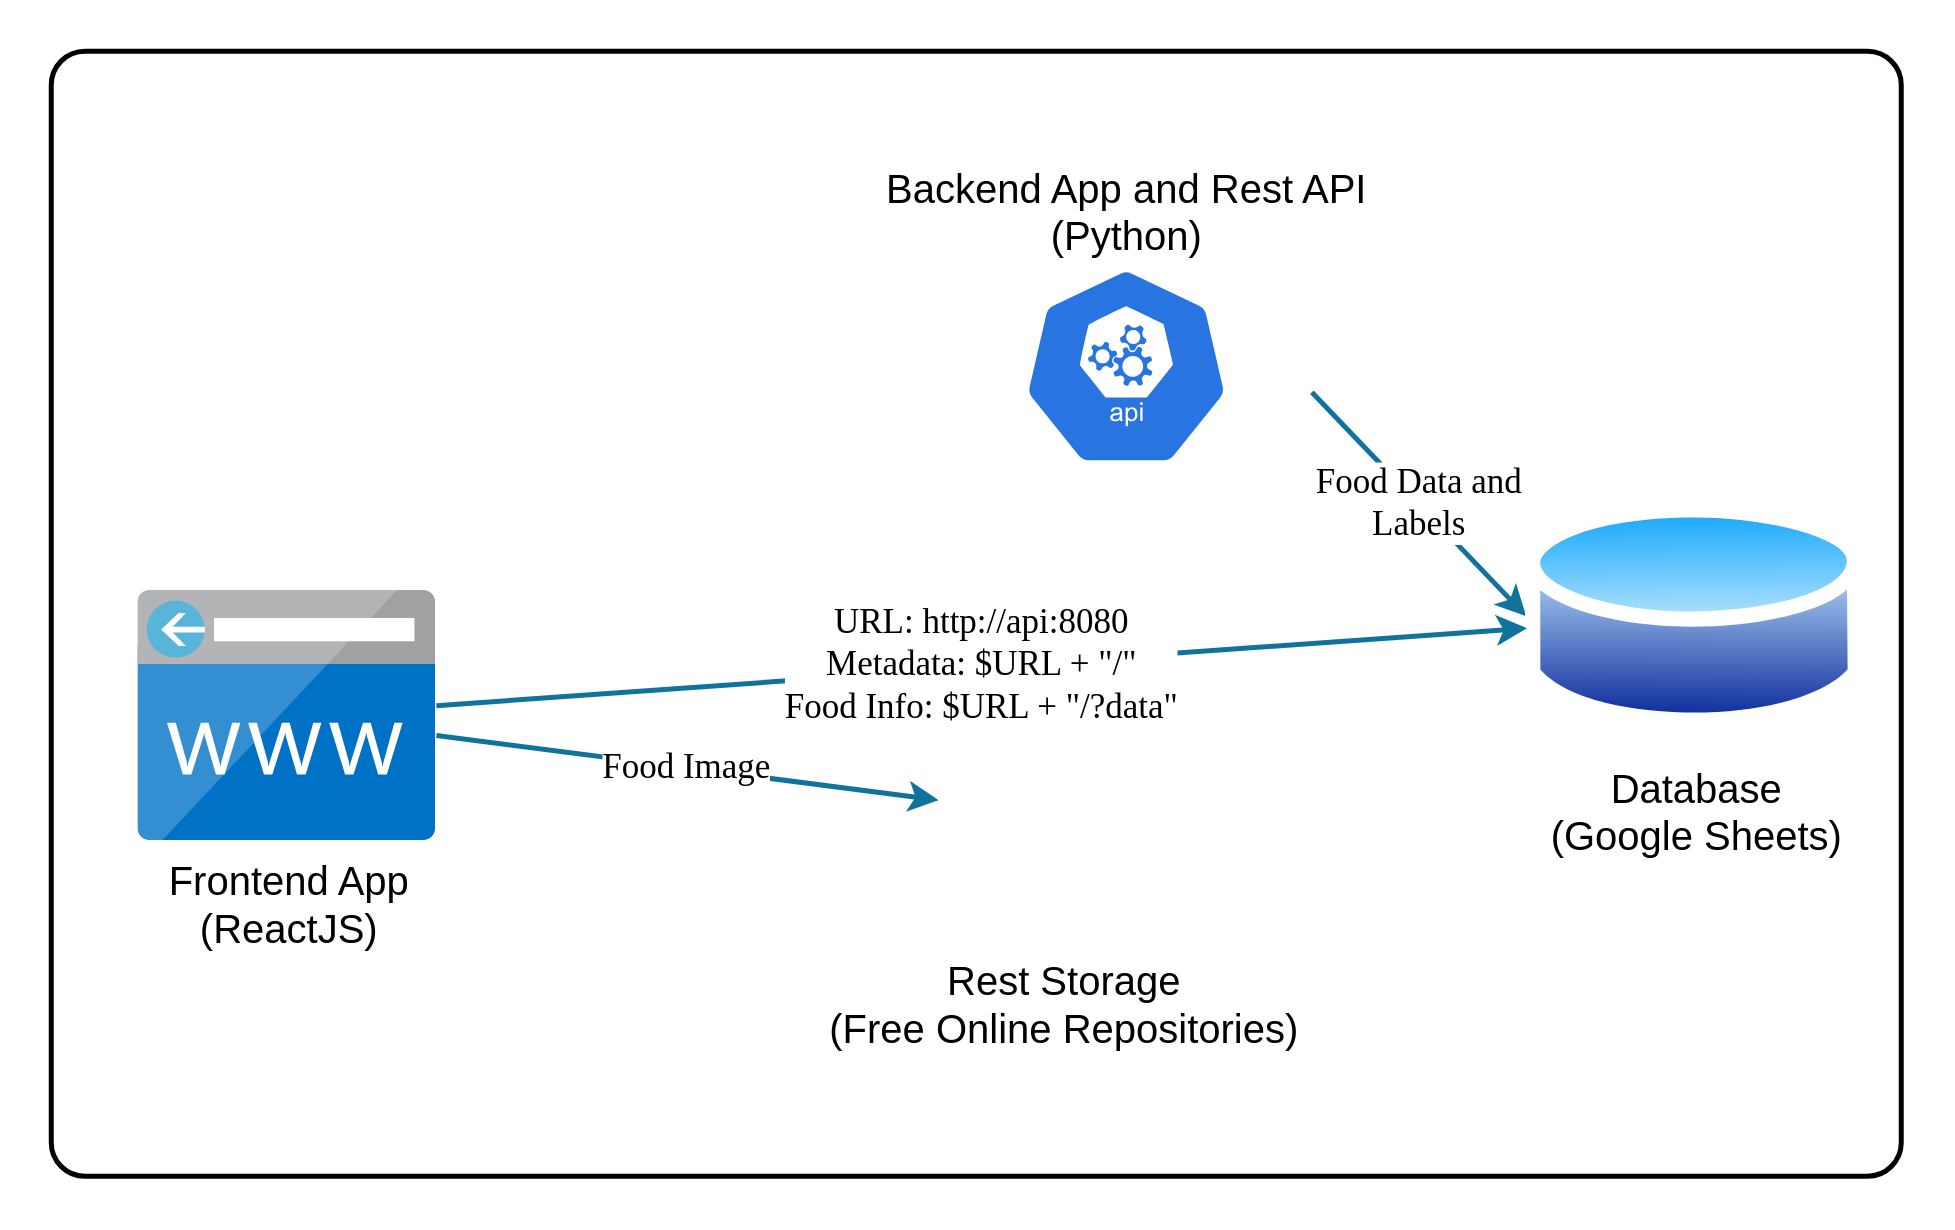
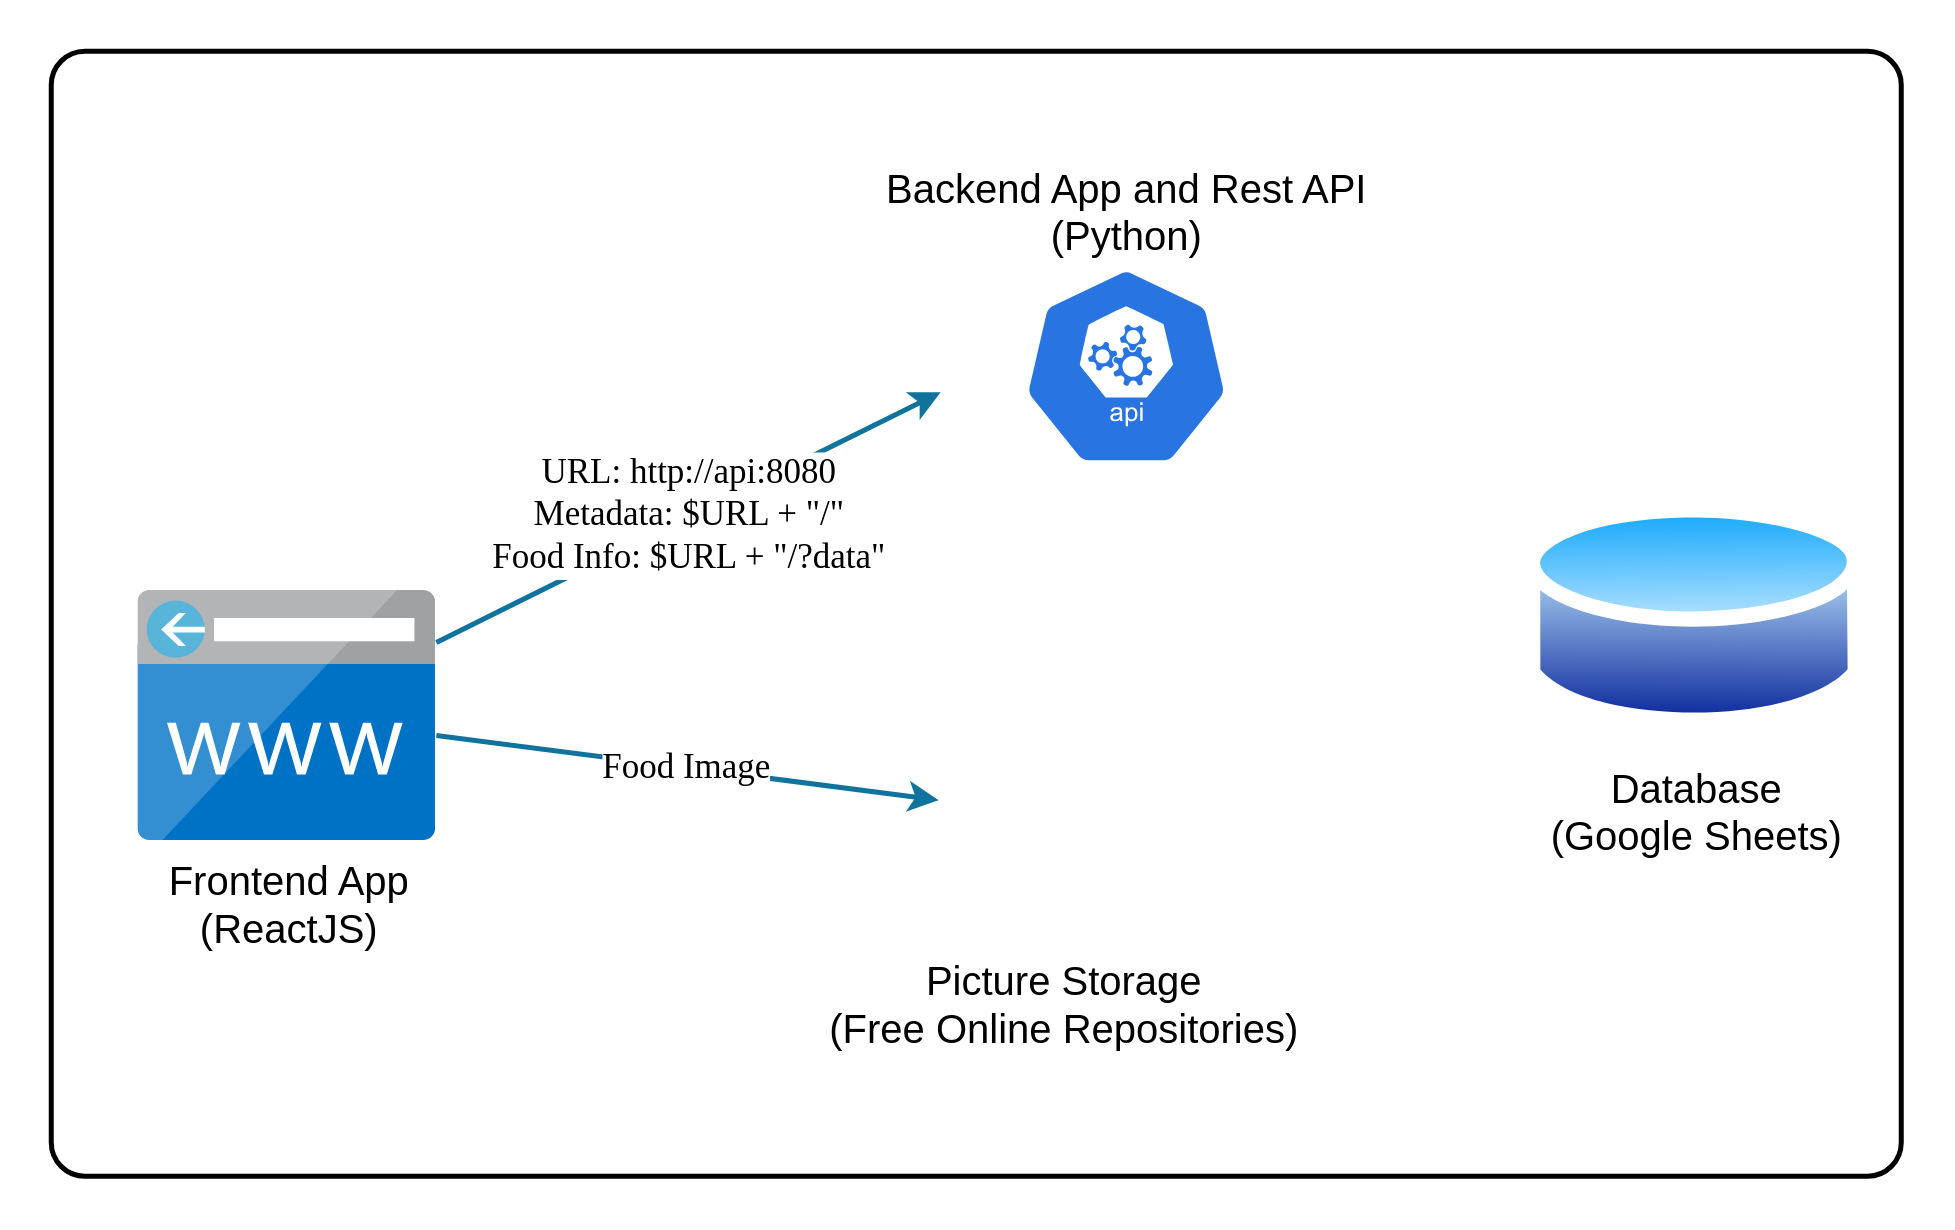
edge "Backend App and Rest API(Python)" -> "Database(Google Sheets)": removed, label "Food Data and Labels"
edge "Frontend App(ReactJS)" -> "Database(Google Sheets)": now "Frontend App(ReactJS)" -> "Backend App and Rest API(Python)"
node "Rest Storage(Free Online Repositories)": label "Rest Storage(Free Online Repositories)" -> "Picture Storage(Free Online Repositories)"
